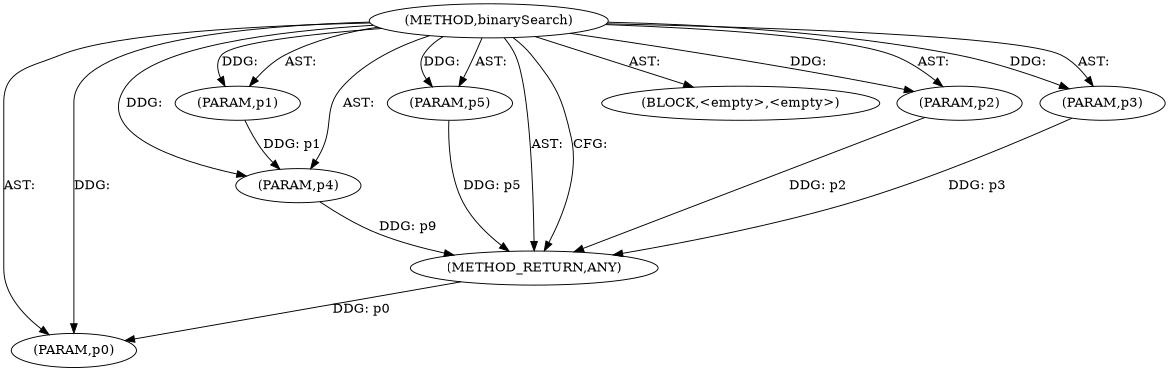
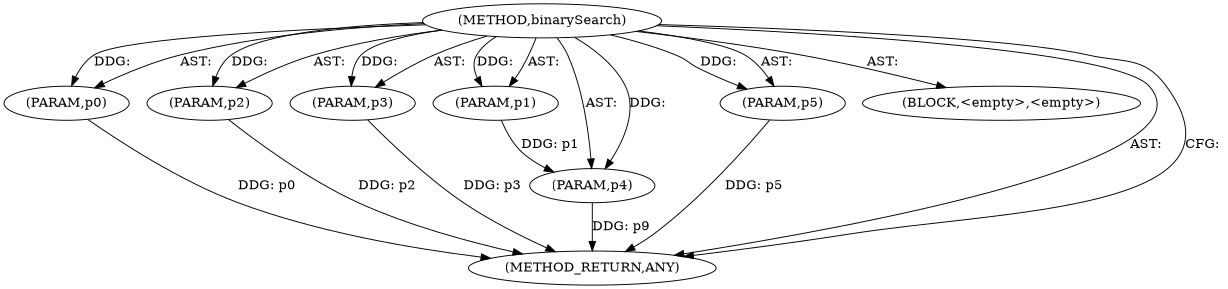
edge "(METHOD_RETURN,ANY)" -> "(PARAM,p0)": reversed
